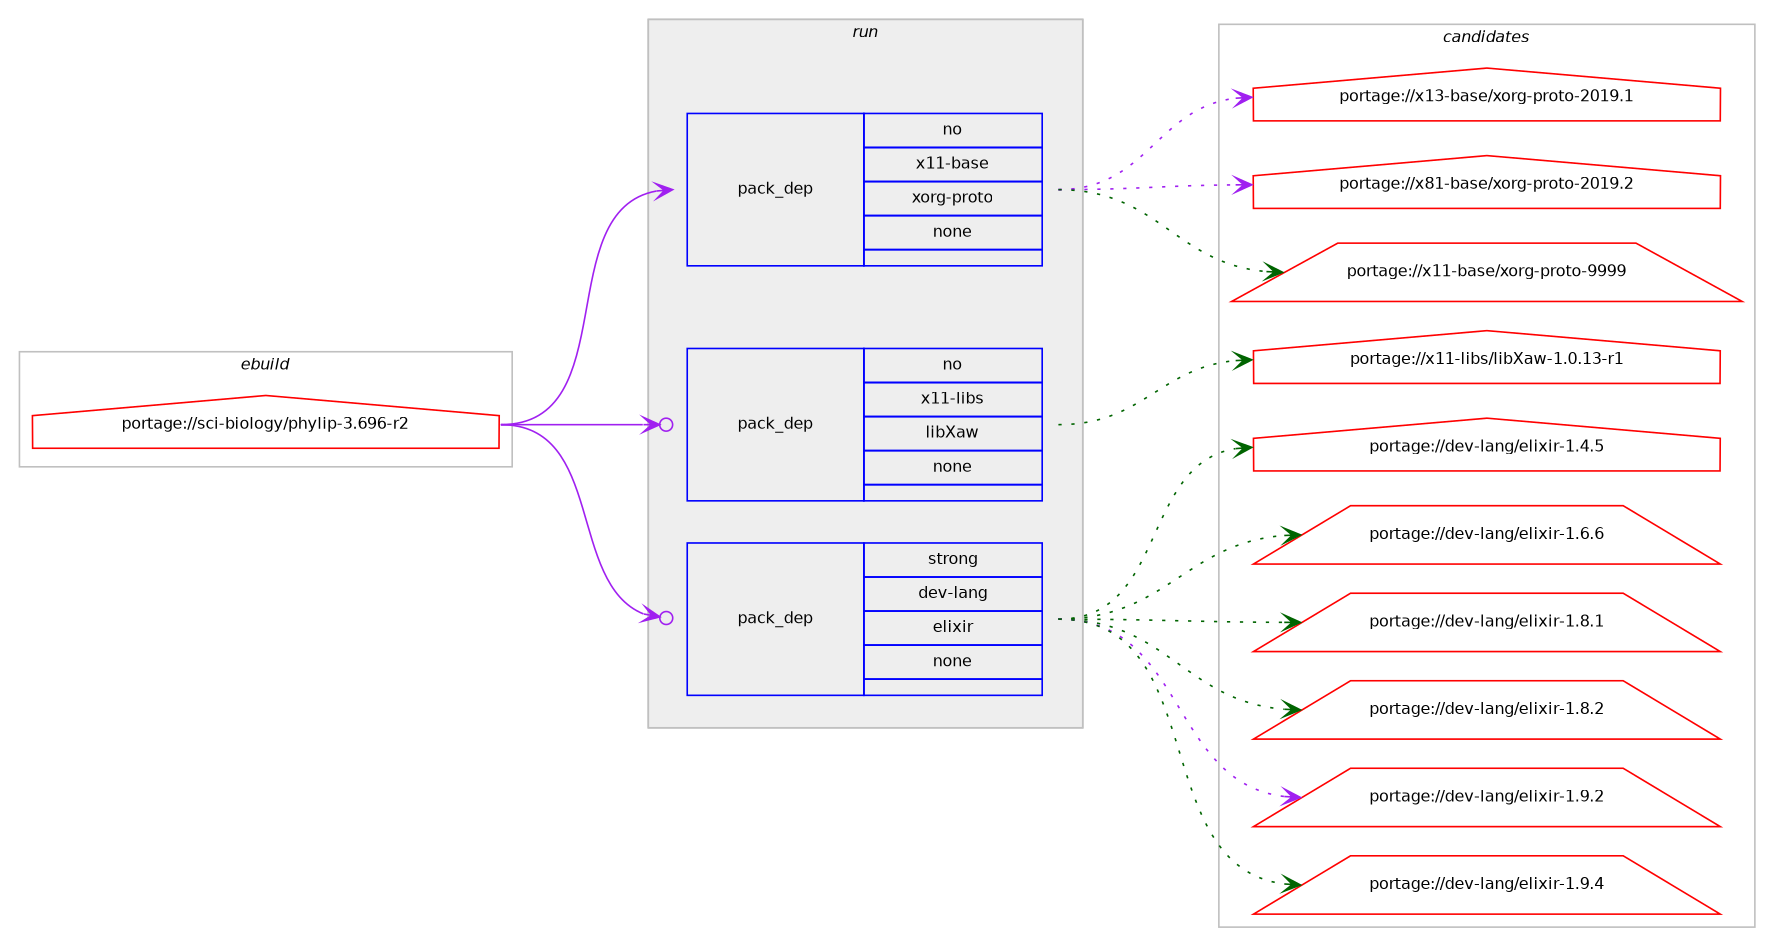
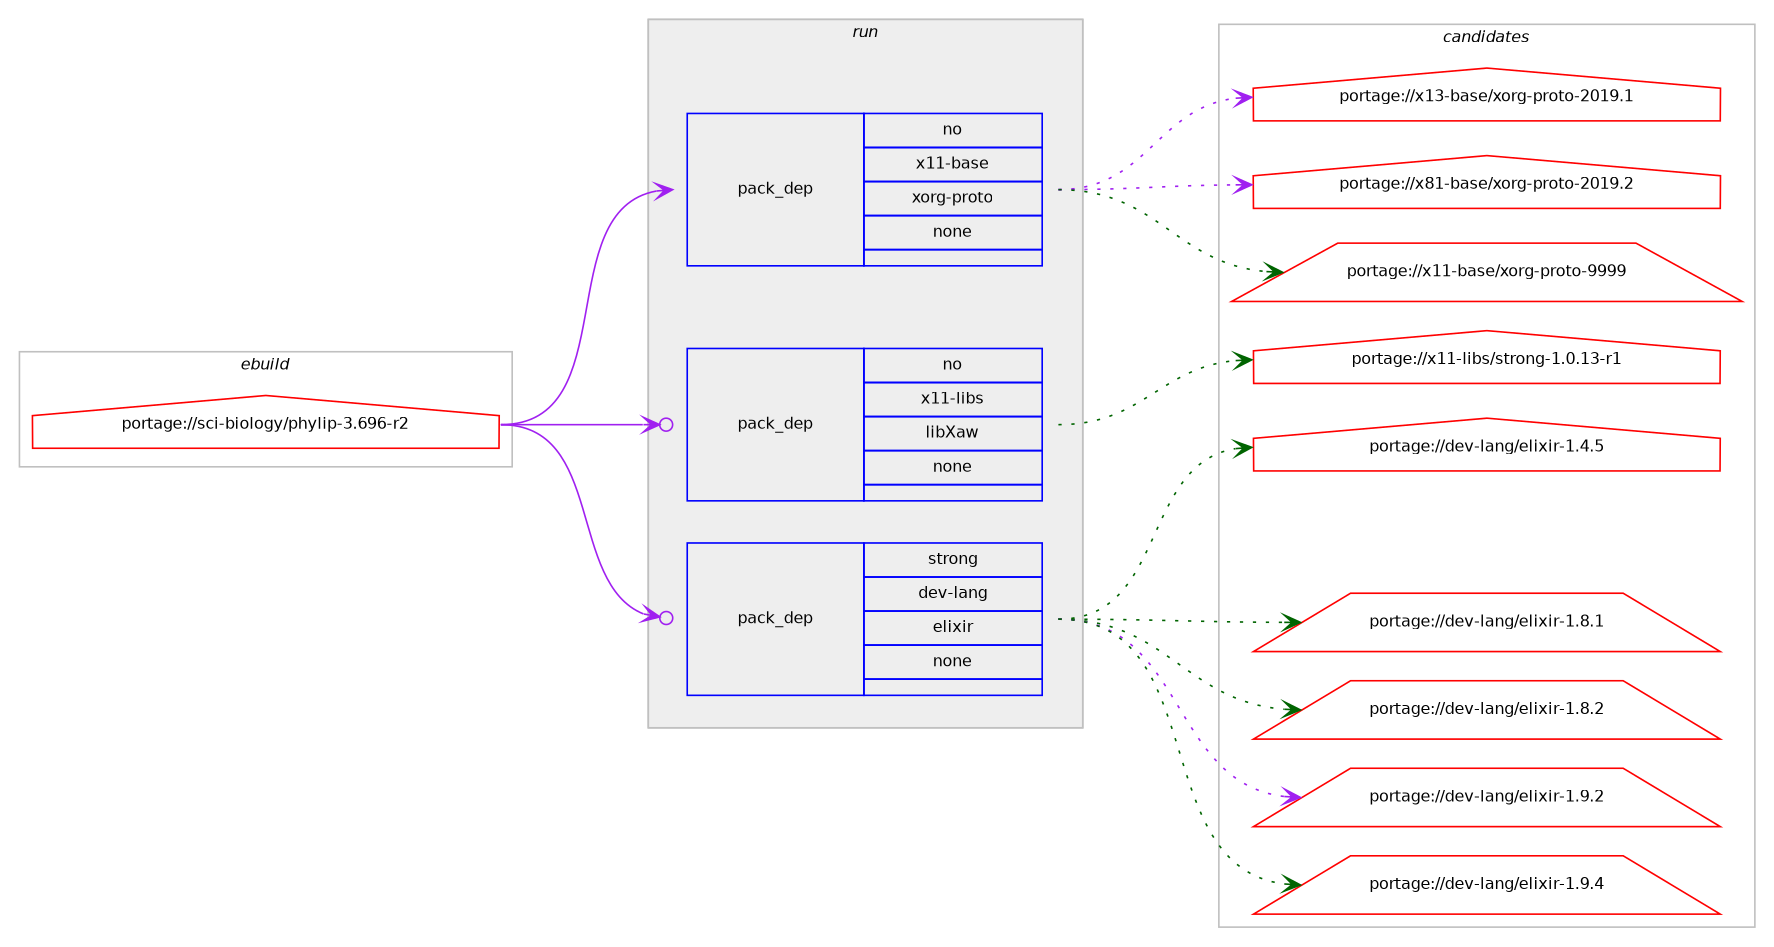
node "portage://x11-libs/libXaw-1.0.13-r1": label "portage://x11-libs/libXaw-1.0.13-r1" -> "portage://x11-libs/strong-1.0.13-r1"
node "portage://dev-lang/elixir-1.6.6": removed
